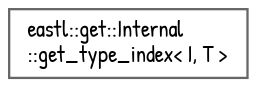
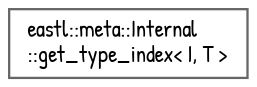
node "eastl::get::Internal ::get_type_index< I, T >": label "eastl::get::Internal ::get_type_index< I, T >" -> "eastl::meta::Internal ::get_type_index< I, T >"
